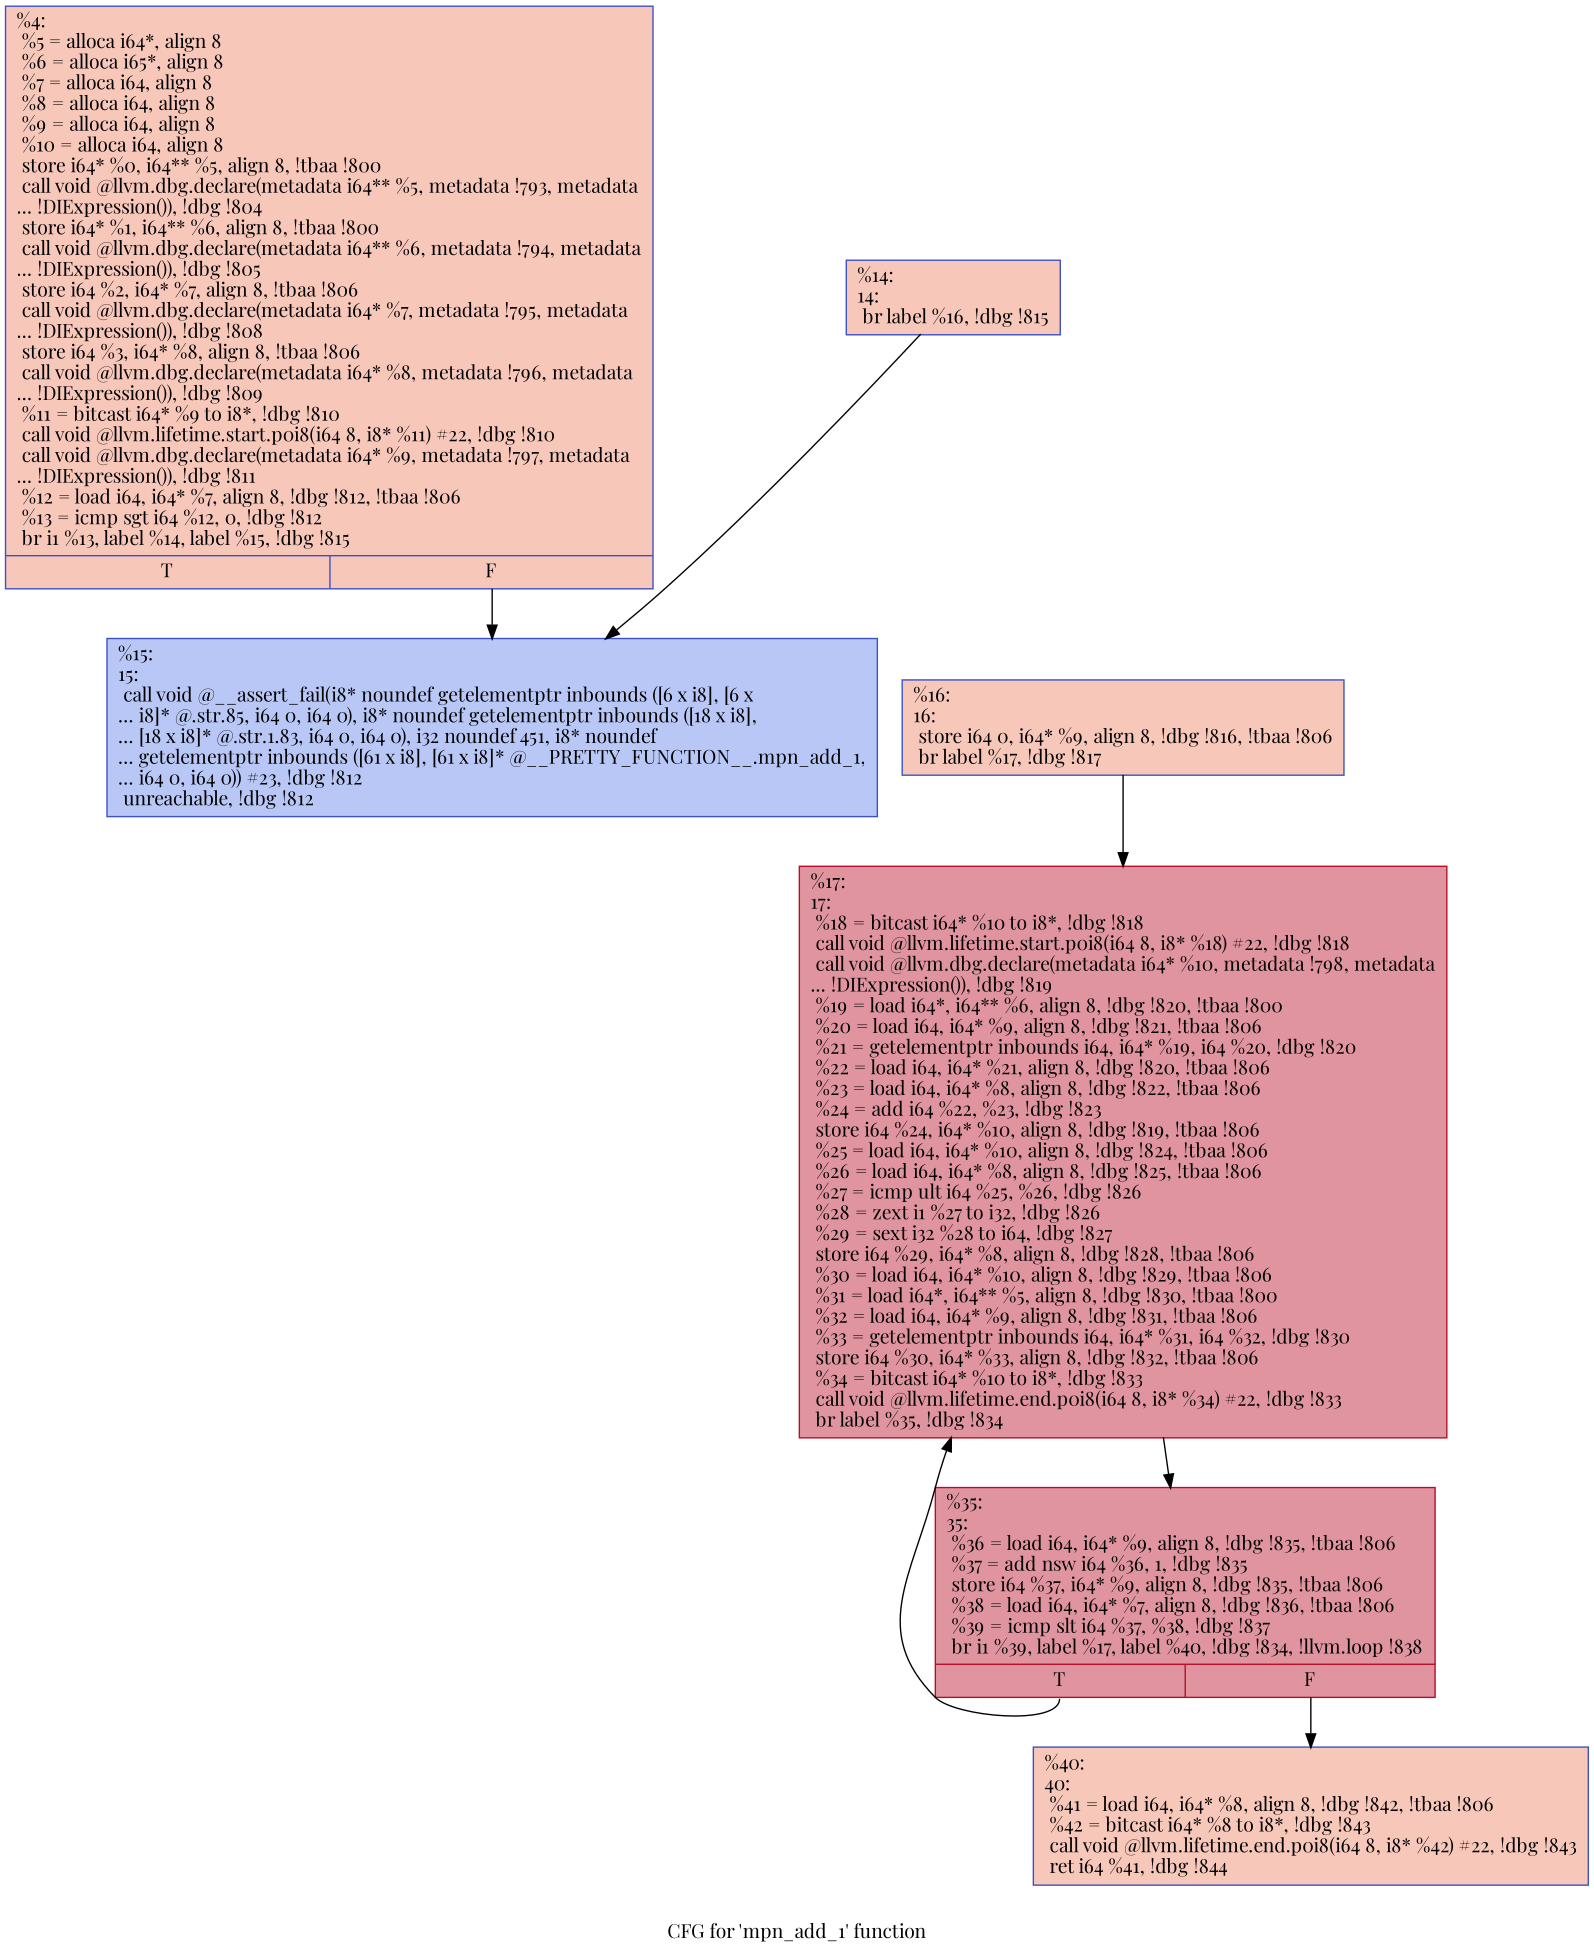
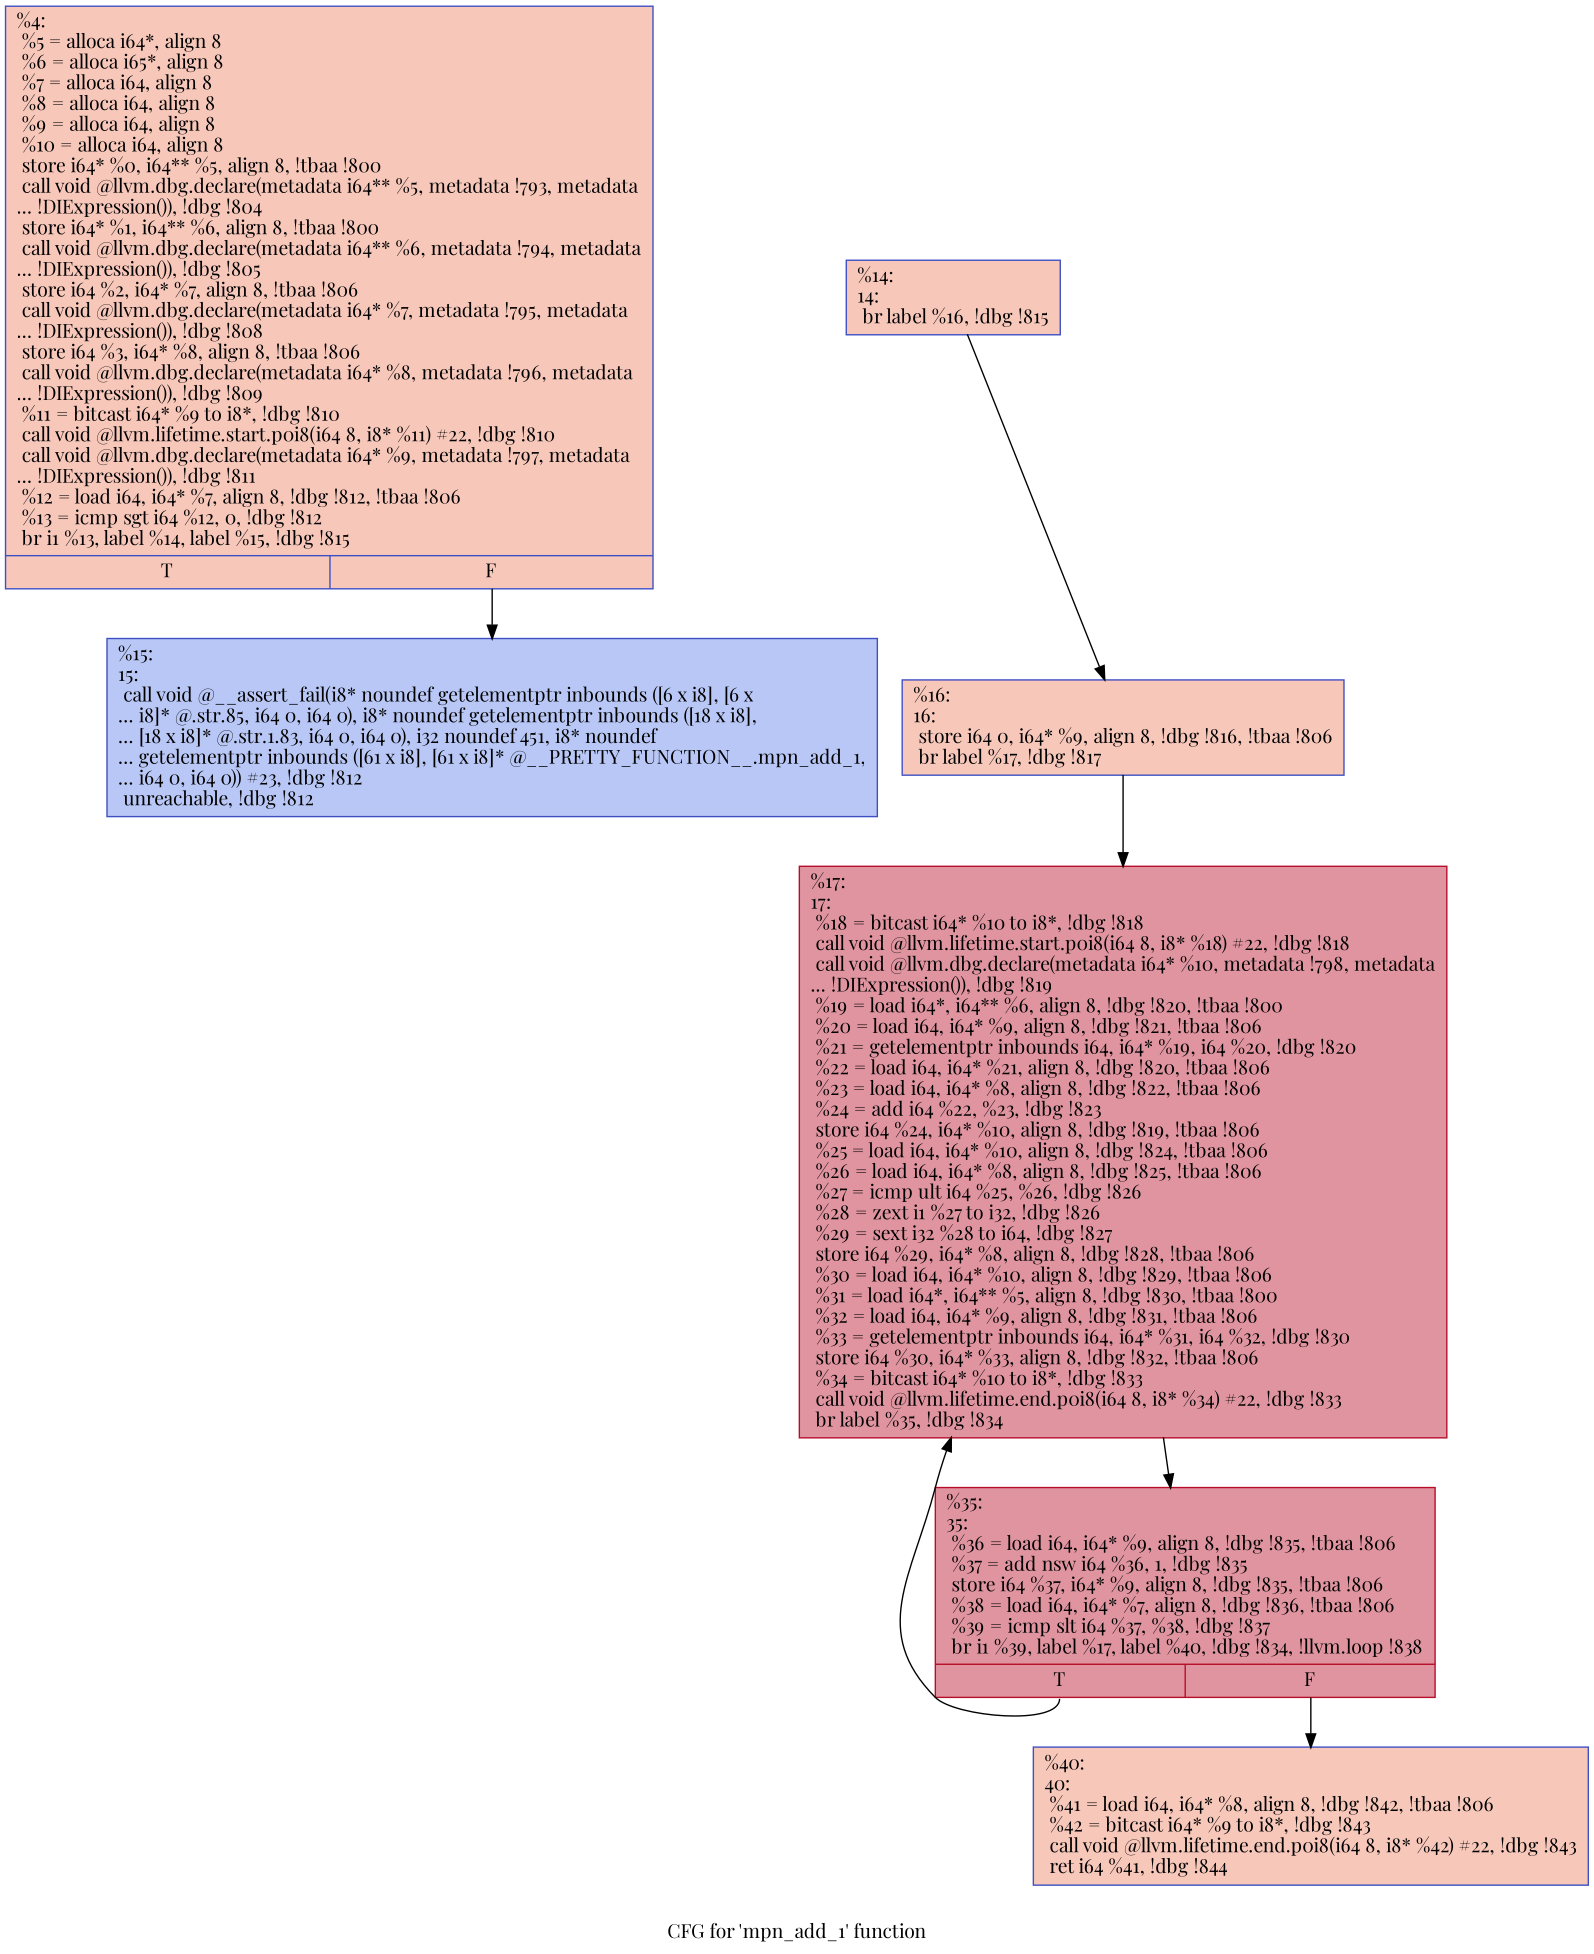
edge "%14:" -> "%15:": now "%14:" -> "%16:"
node "%40:": text "%42 = bitcast i64* %8 to i8*, !dbg !843" -> "%42 = bitcast i64* %9 to i8*, !dbg !843"
